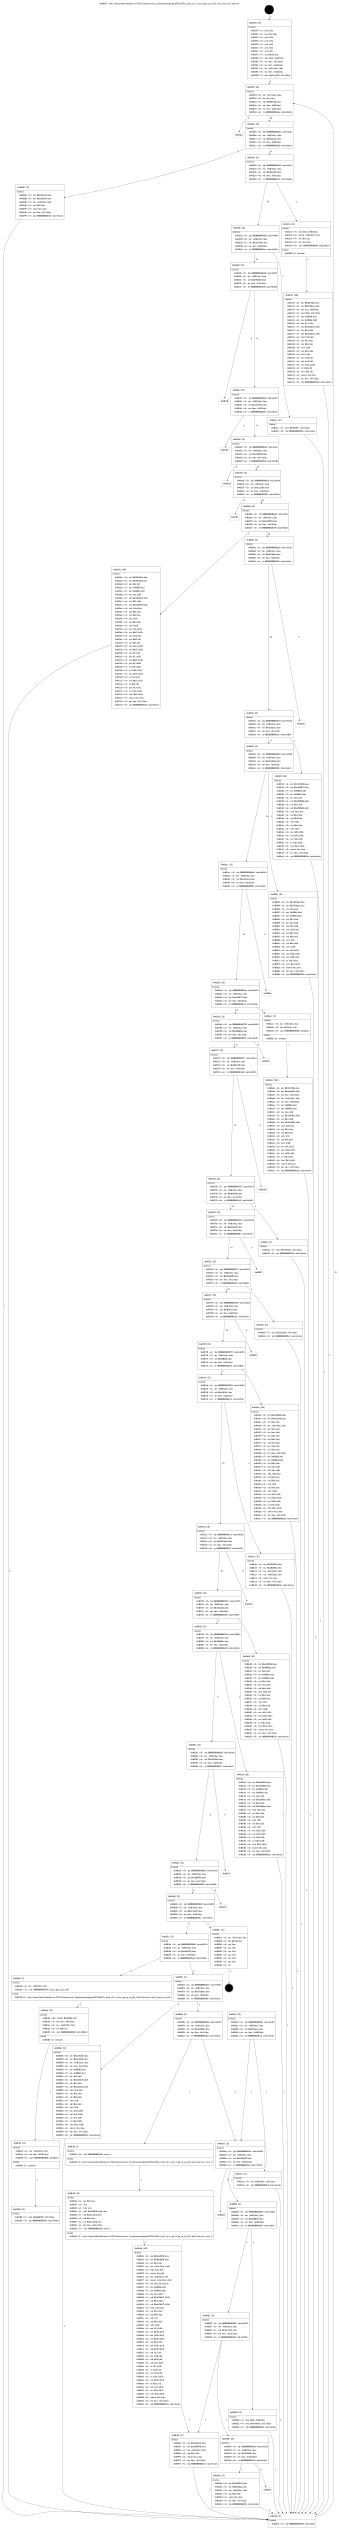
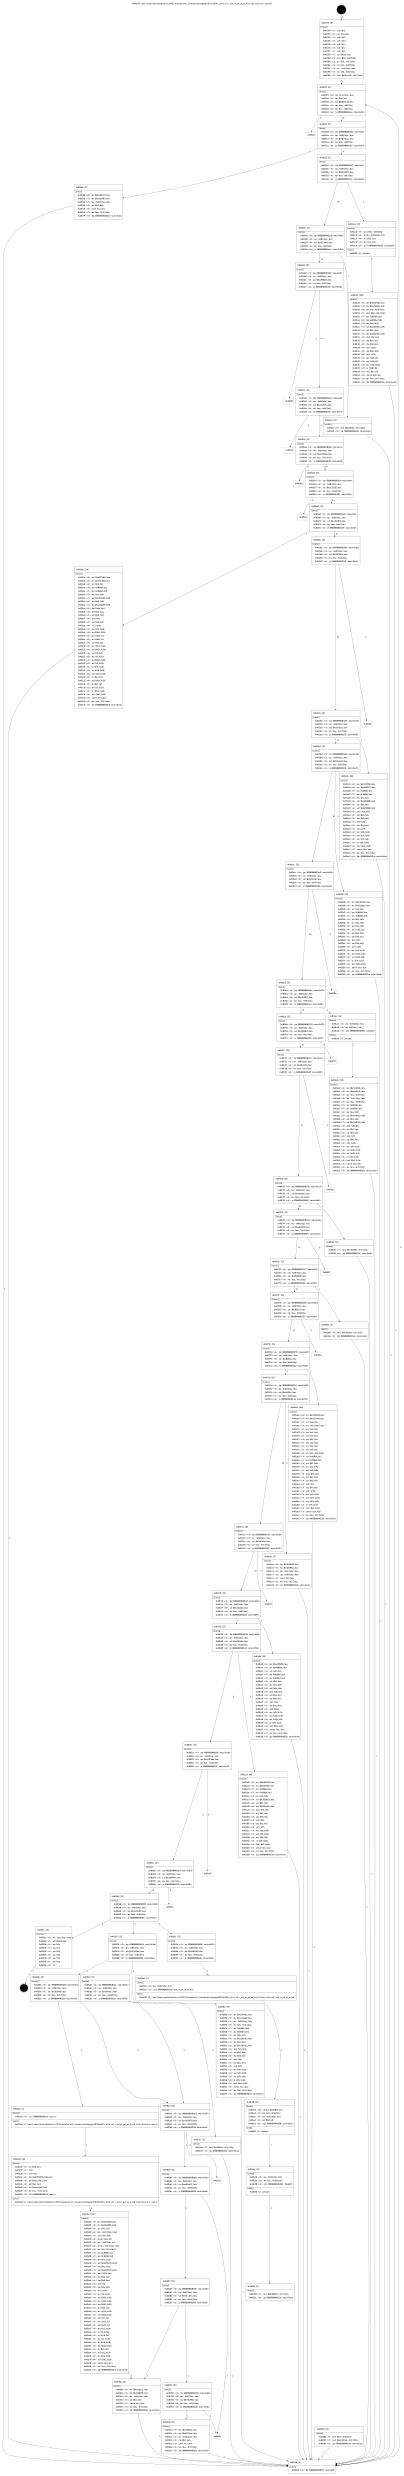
edge "0x40185c [25]" -> "0x401875 [25]": now "0x401843 [25]" -> "0x401875 [25]"
edge "0x4018d9 [25]" -> "0x402028 [19]": now "0x4018d9 [25]" -> "0x401924"
